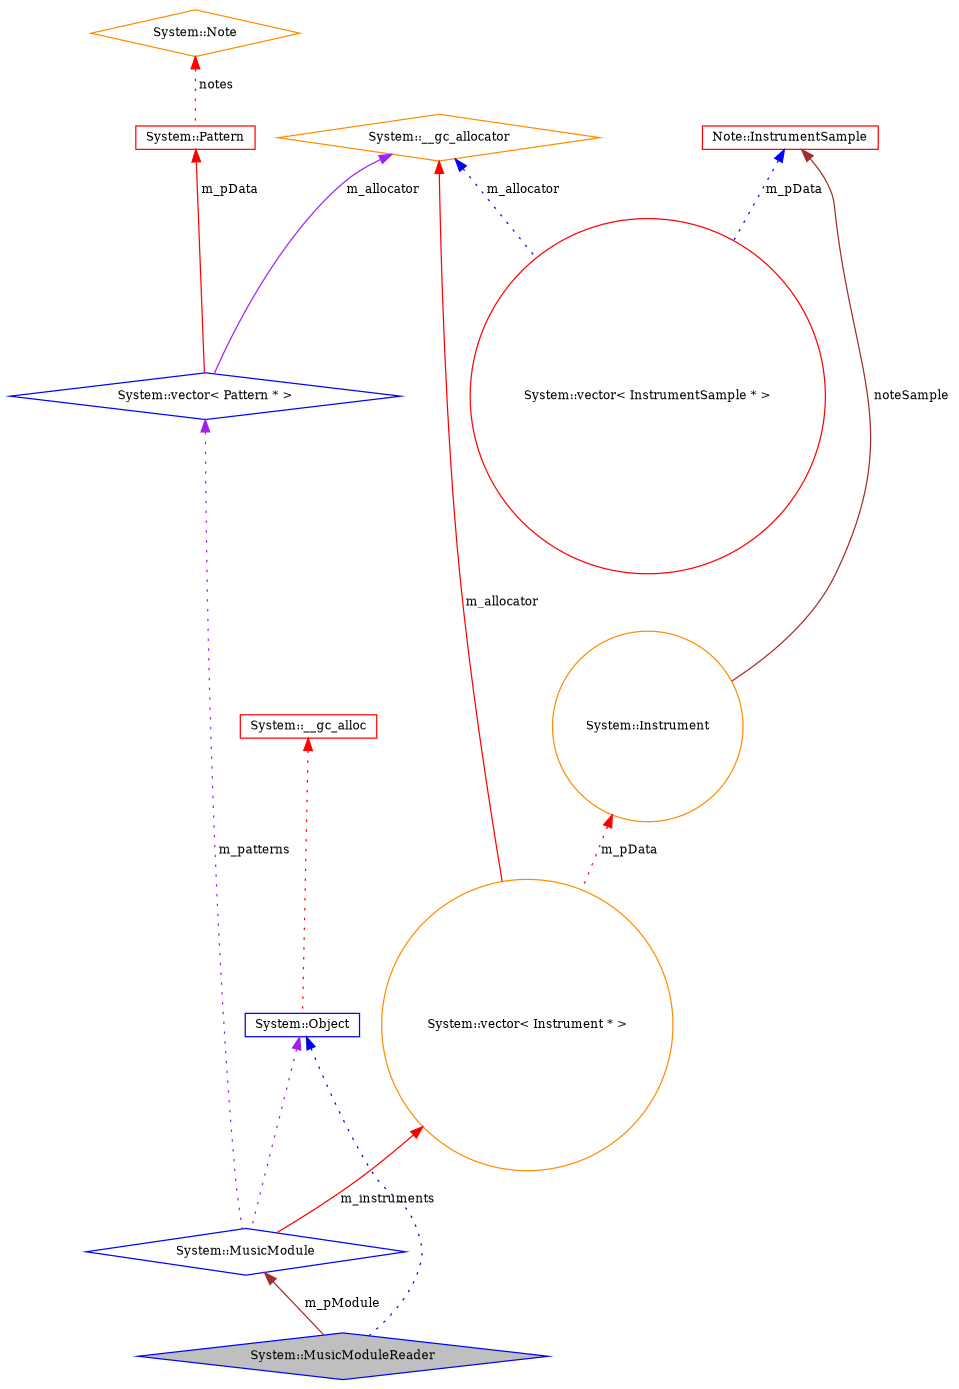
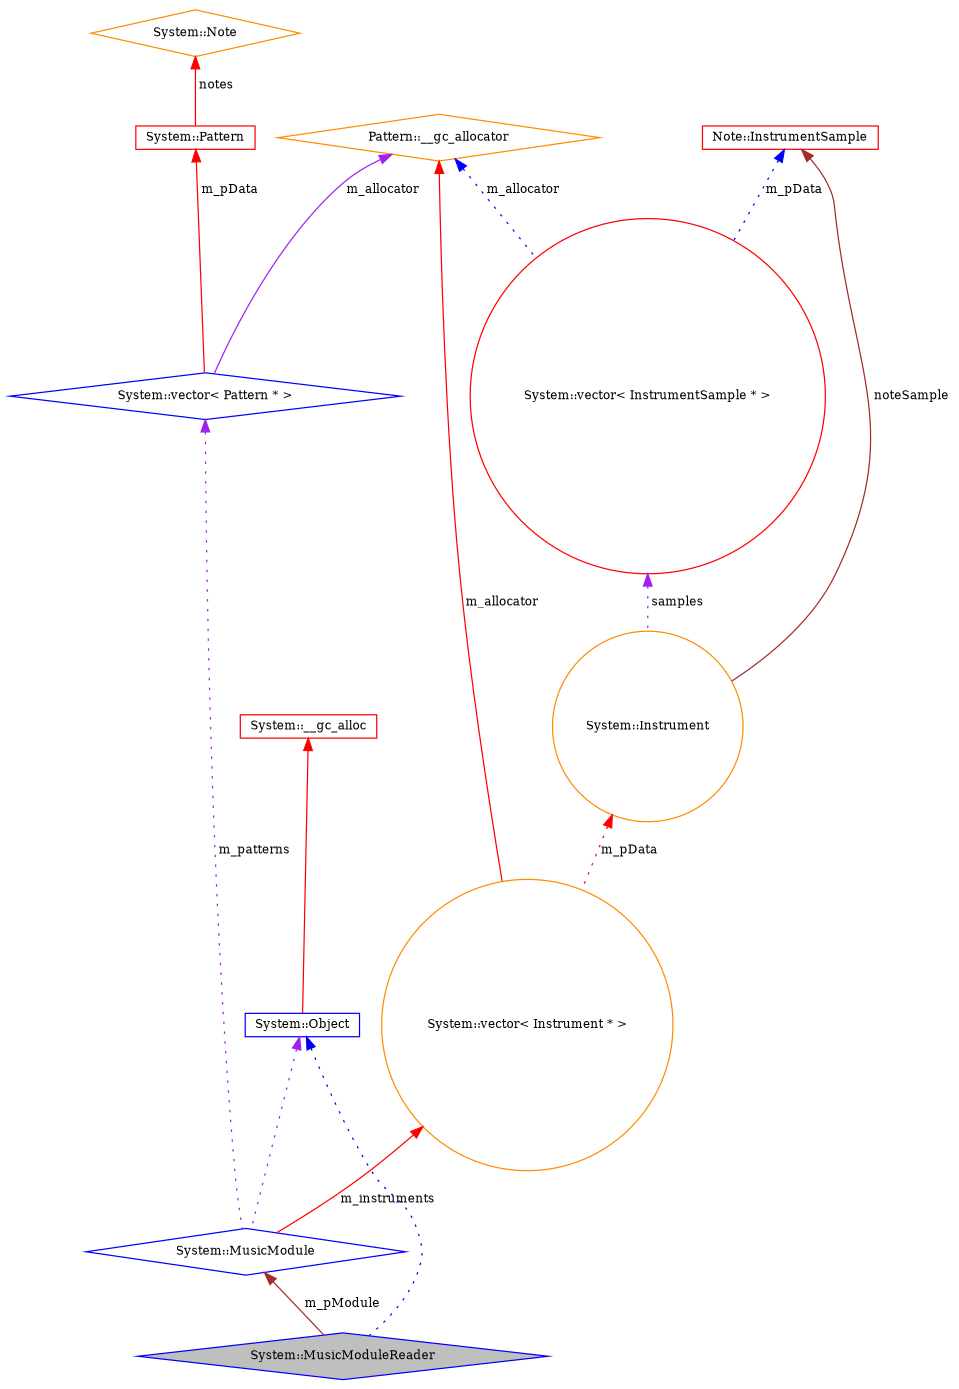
edge "System::Pattern" -> "System::Note": style dotted -> solid
node "System::__gc_allocator": label "System::__gc_allocator" -> "Pattern::__gc_allocator"
edge "System::Instrument" -> "System::vector< InstrumentSample * >": added, label "samples"
edge "System::Object" -> "System::__gc_alloc": style dotted -> solid
